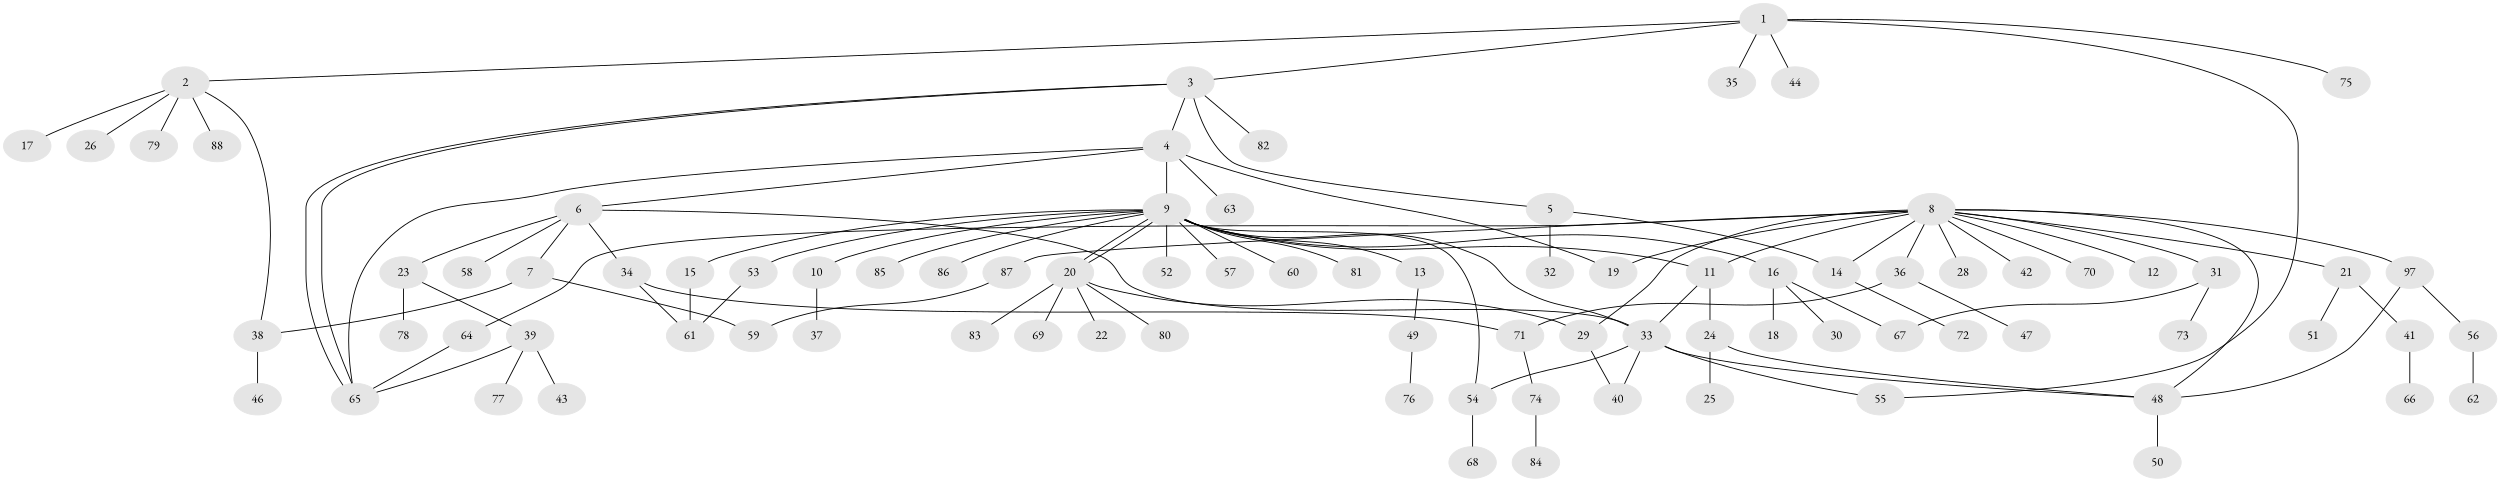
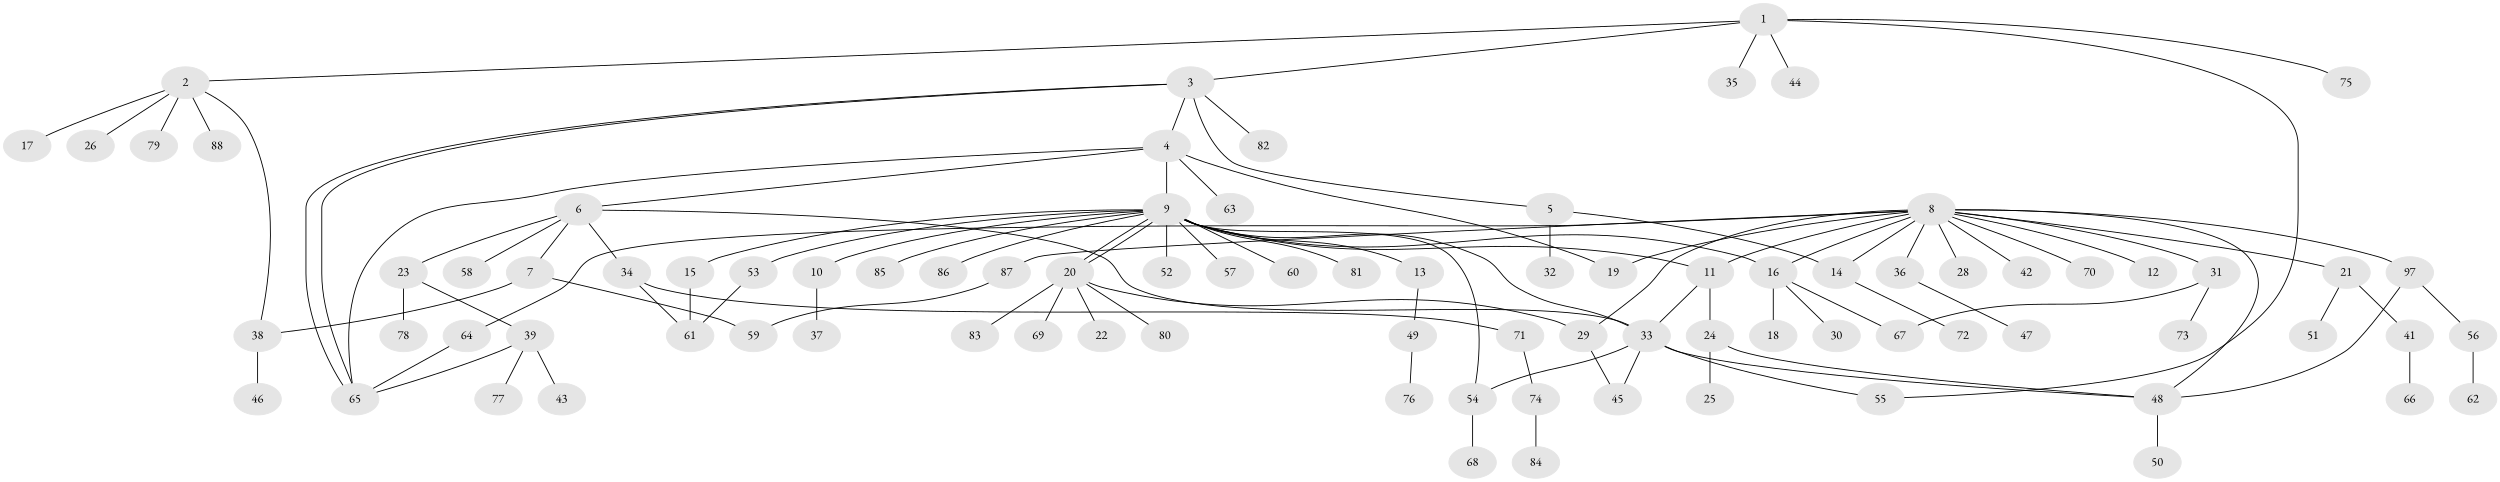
edge "8" -- "16": added
edge "36" -- "71": removed
node "40": label "40" -> "45"
